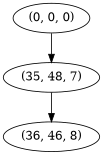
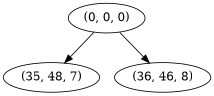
edge "(35, 48, 7)" -> "(36, 46, 8)": now "(0, 0, 0)" -> "(36, 46, 8)"
